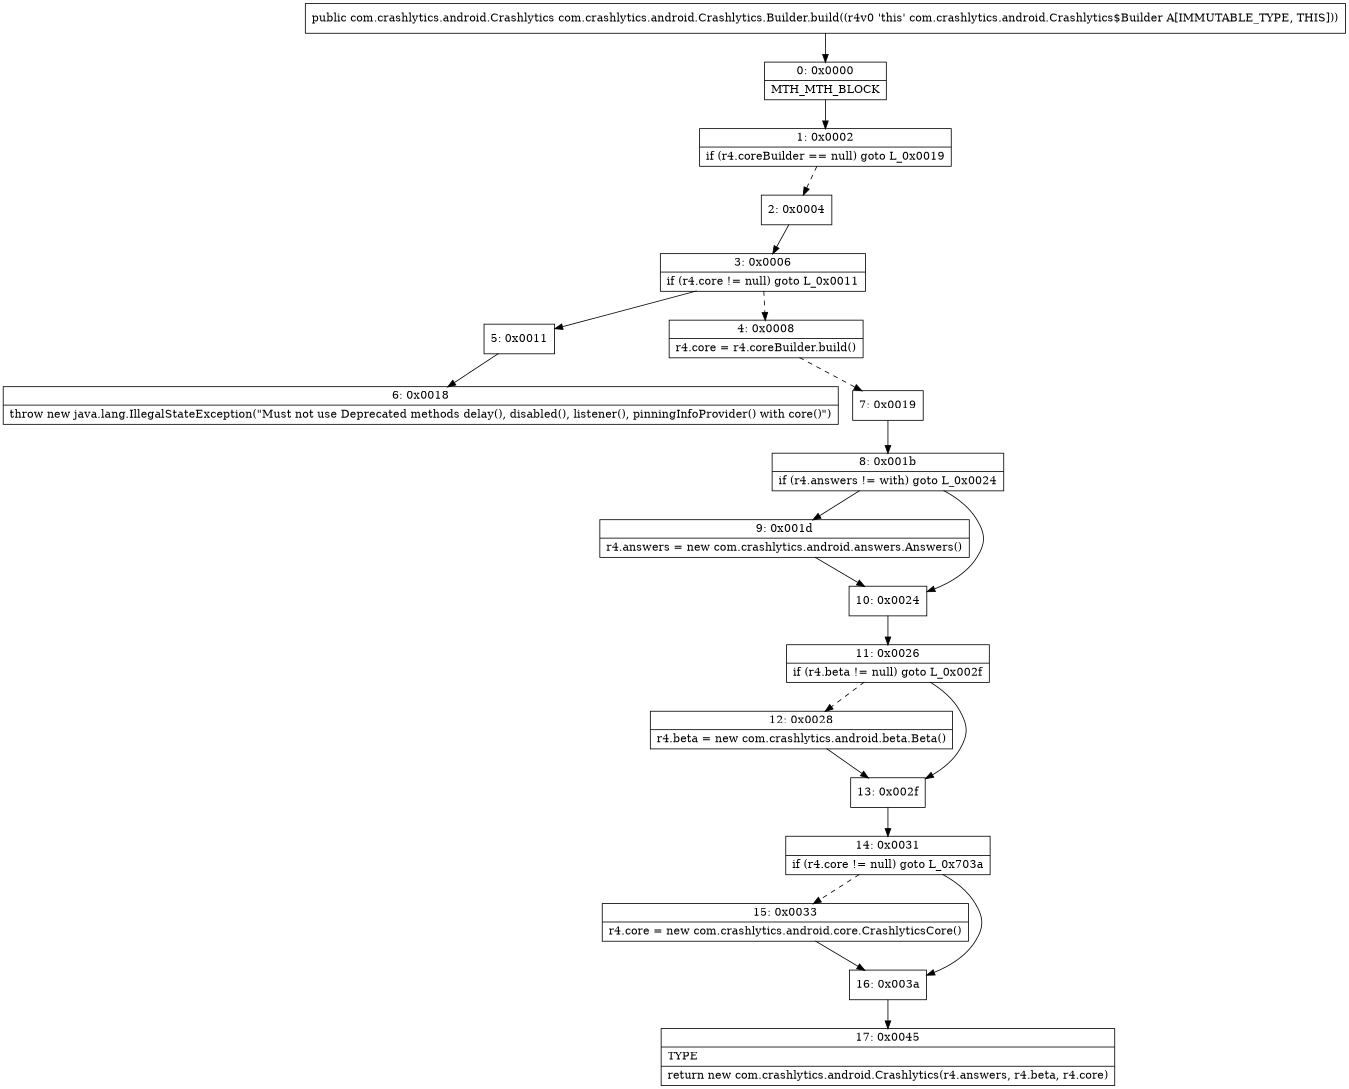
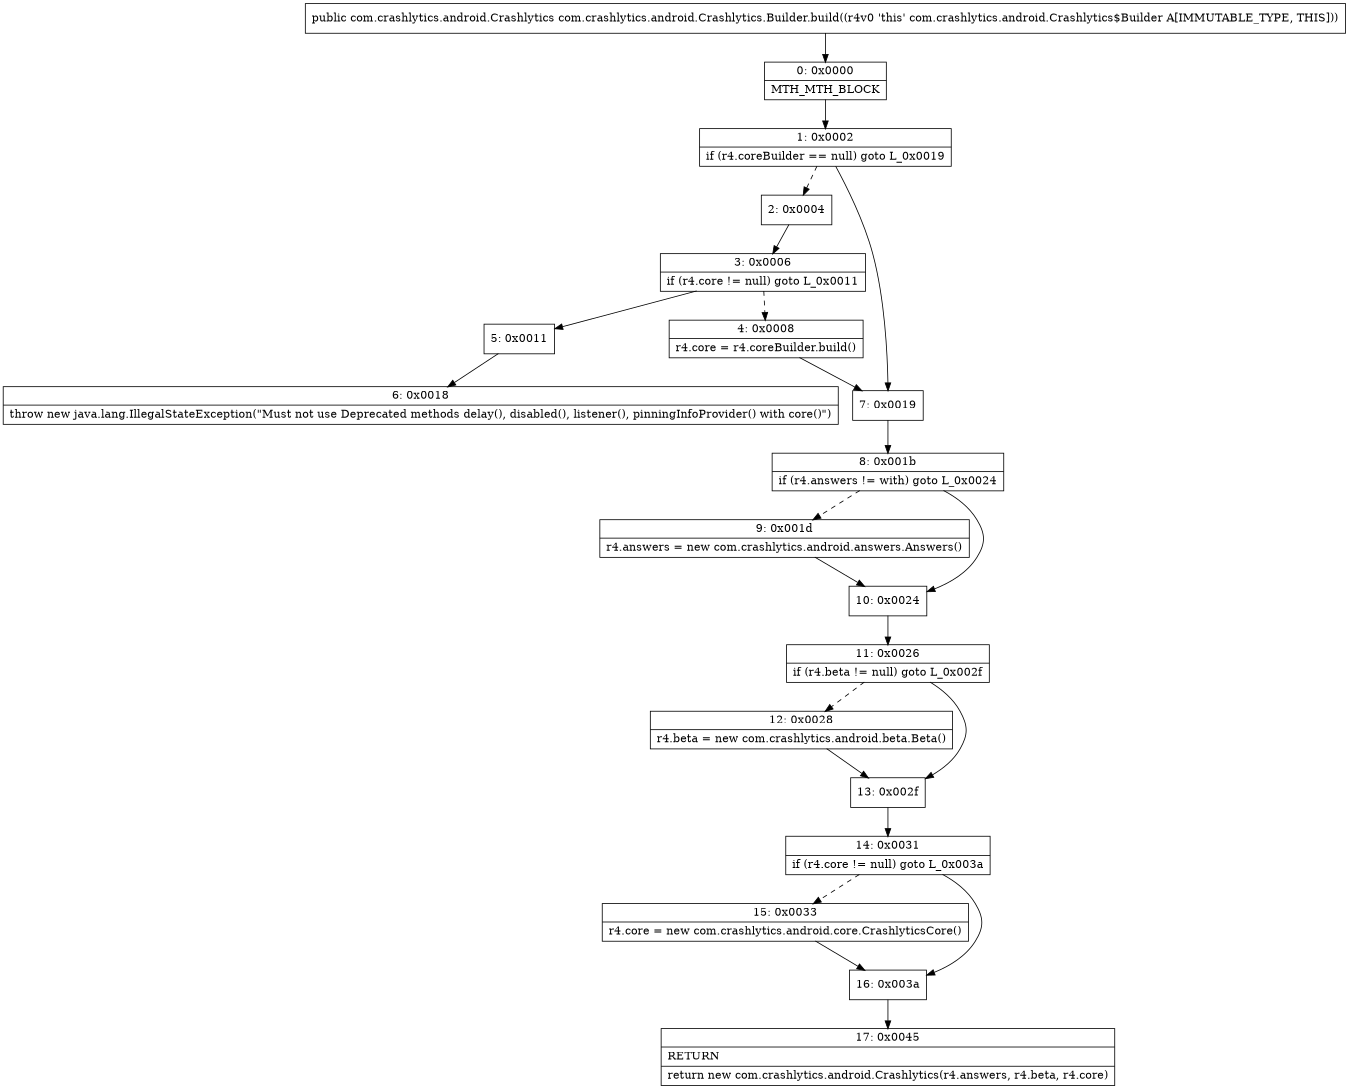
edge "1: 0x0002" -> "7: 0x0019": added
edge "4: 0x0008" -> "7: 0x0019": style dashed -> solid
edge "8: 0x001b" -> "9: 0x001d": style solid -> dashed
node "14: 0x0031": text "if (r4.core != null) goto L_0x703a" -> "if (r4.core != null) goto L_0x003a"
node "17: 0x0045": text "TYPE" -> "RETURN"
